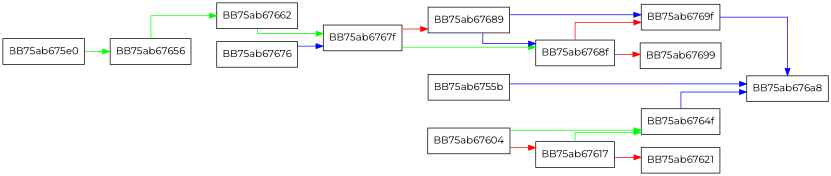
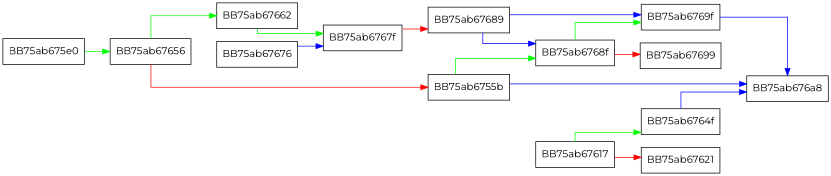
edge "BB75ab6768f" -> "BB75ab6769f": color red -> green
edge "BB75ab6767f" -> "BB75ab6768f": now "BB75ab6755b" -> "BB75ab6768f"
edge "BB75ab67656" -> "BB75ab6755b": added
node "BB75ab67604": removed
